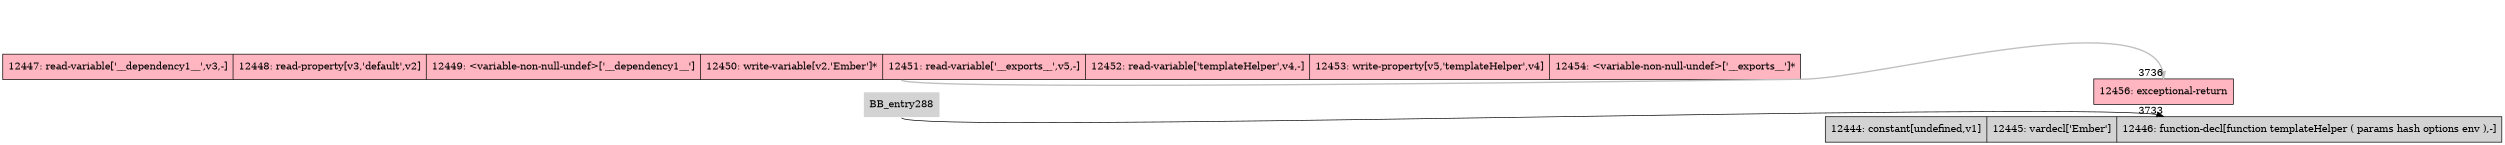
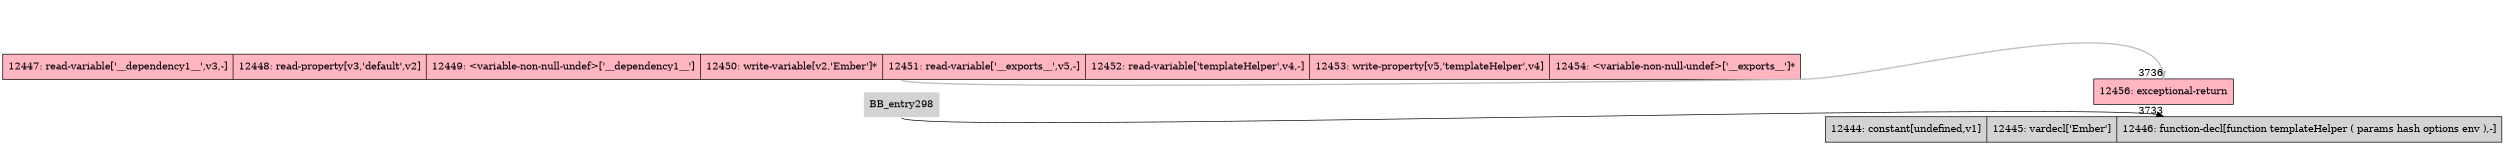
node "BB_entry288": label "BB_entry288" -> "BB_entry298"
